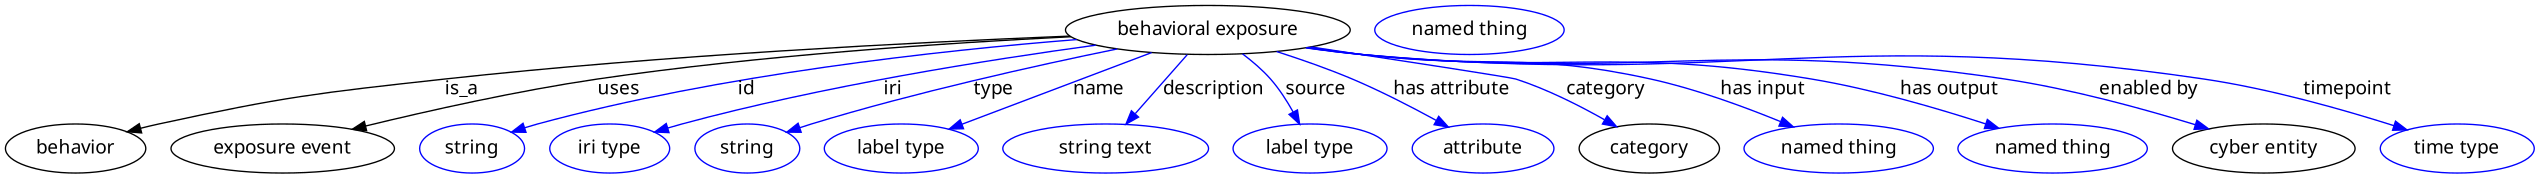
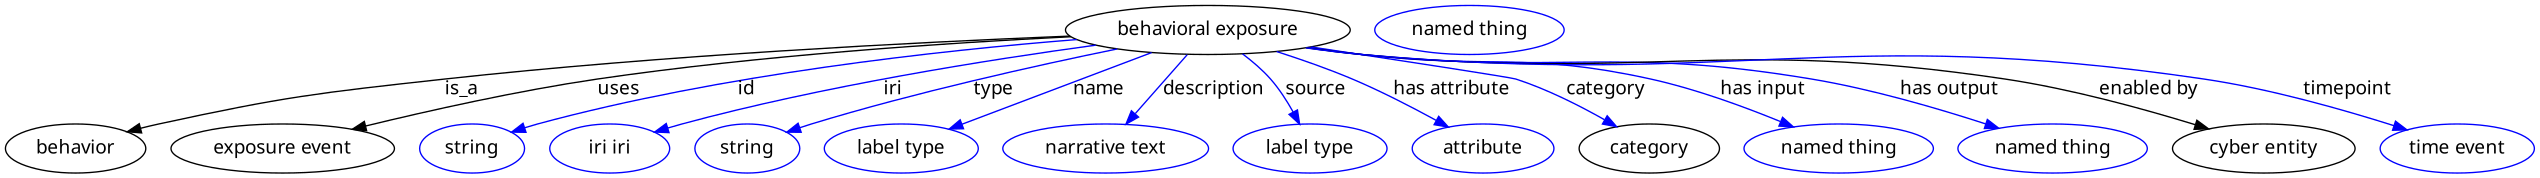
edge "behavioral exposure" -> "cyber entity": color blue -> black
node "iri type": label "iri type" -> "iri iri"
node "string text": label "string text" -> "narrative text"
node "time type": label "time type" -> "time event"
